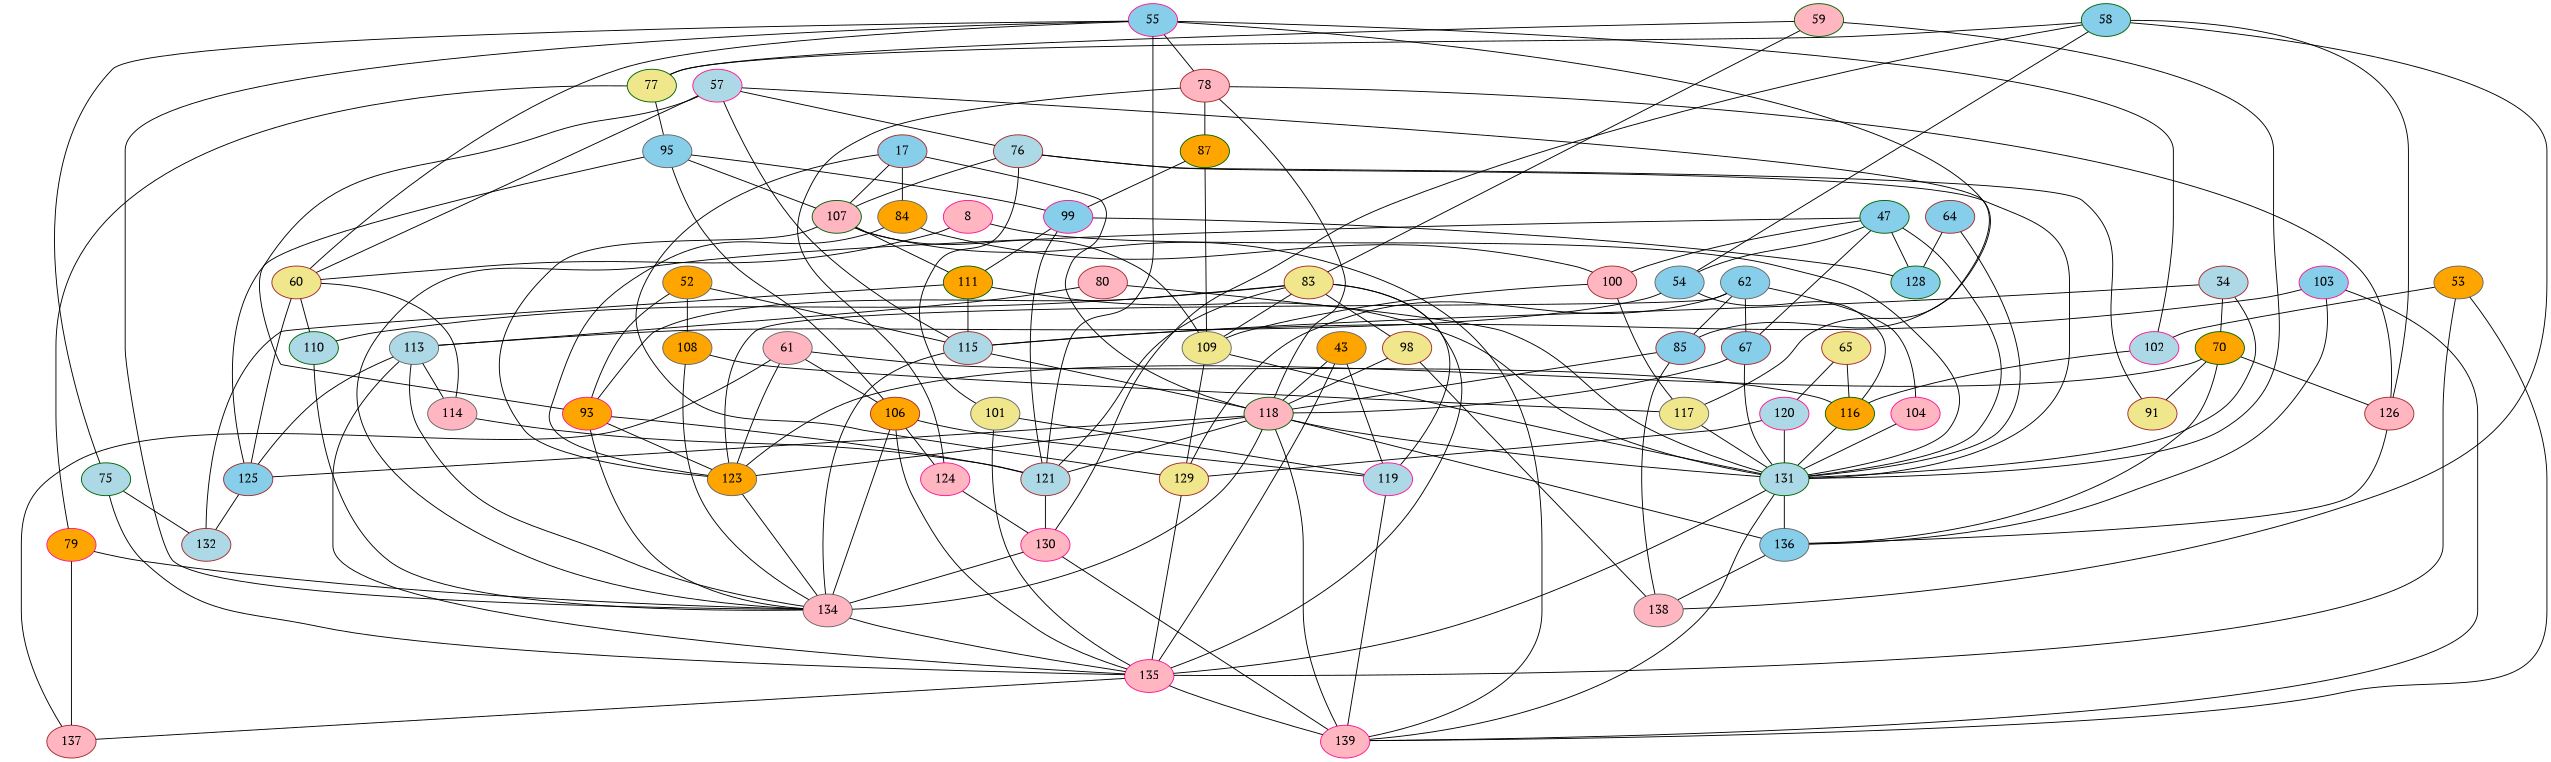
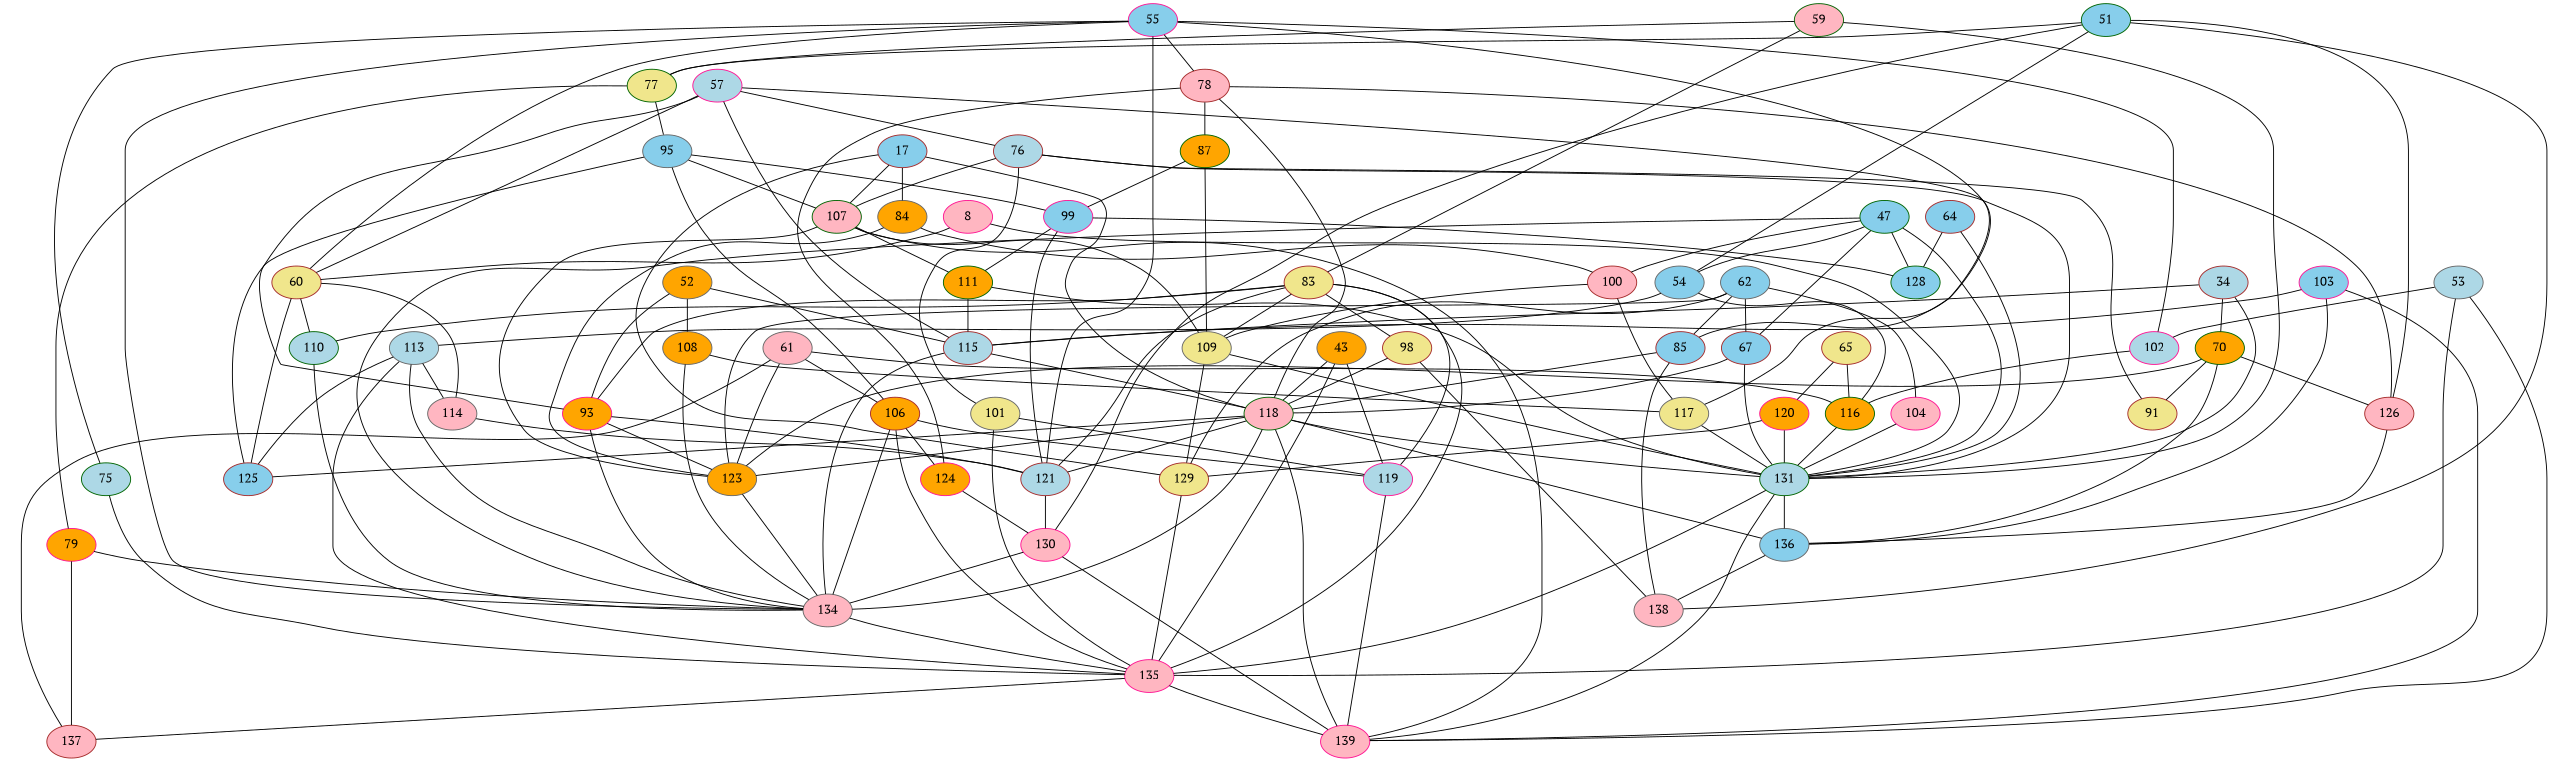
node "58": label "58" -> "51"
node "80": removed
node "53": fillcolor orange -> lightblue
node "120": fillcolor lightblue -> orange
node "124": fillcolor lightpink -> orange
node "132": removed
